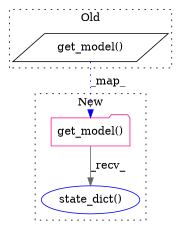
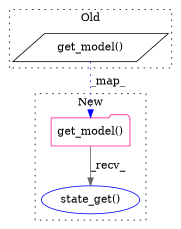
node "state_dict()": label "state_dict()" -> "state_get()"
